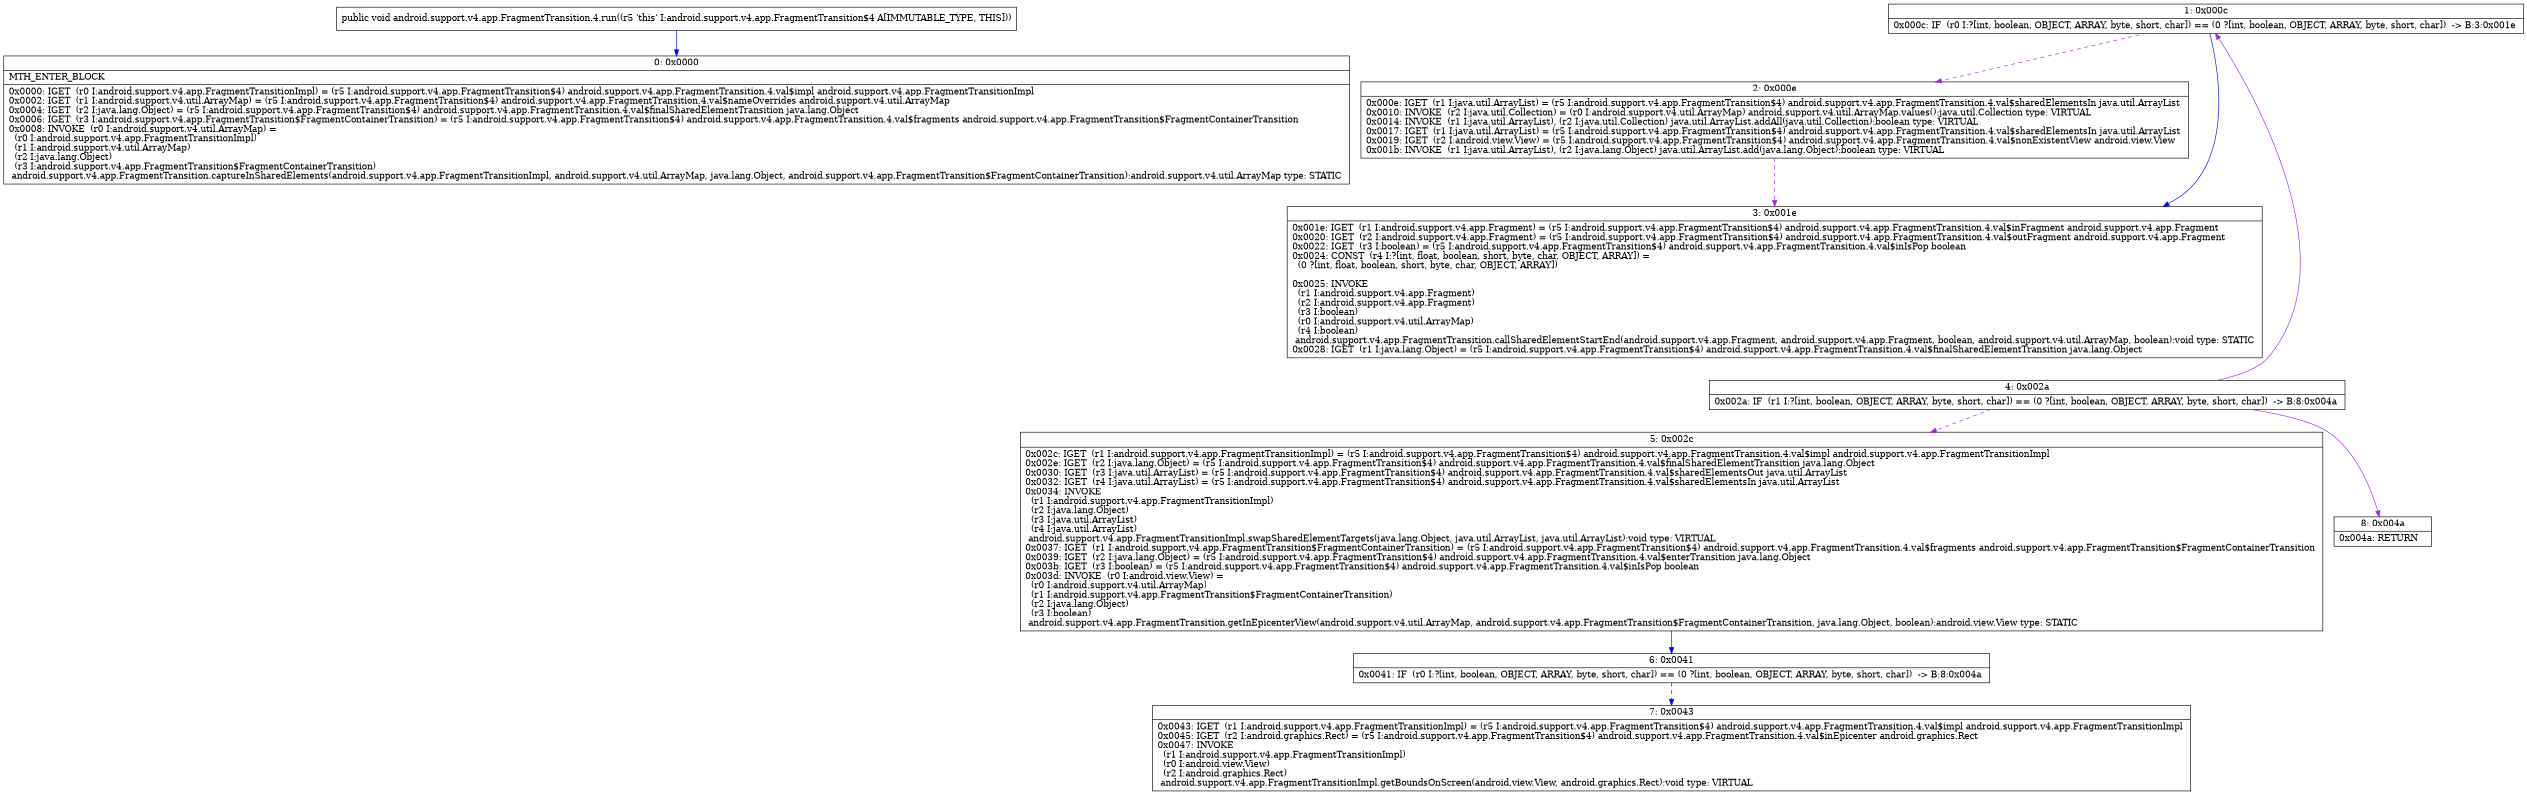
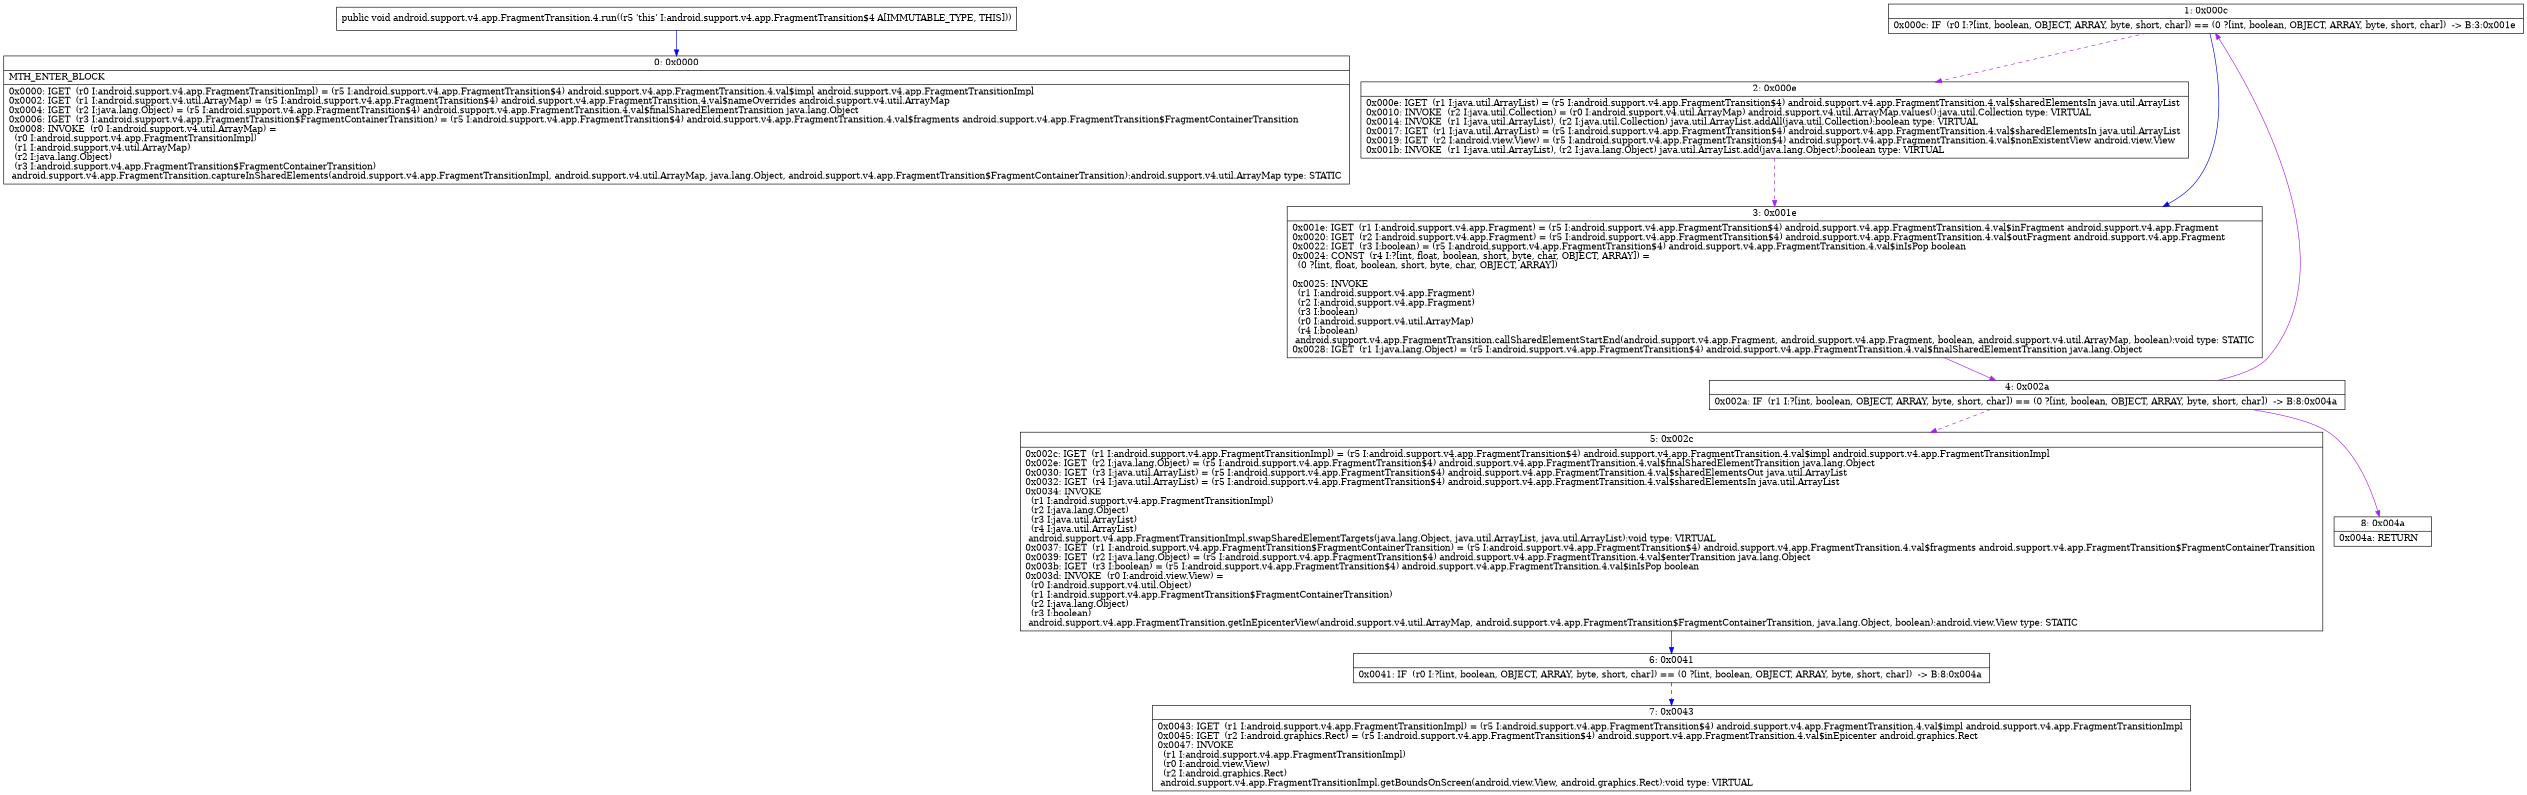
edge "3: 0x001e" -> "4: 0x002a": added
node "5: 0x002c": text "(r0 I:android.support.v4.util.ArrayMap)" -> "(r0 I:android.support.v4.util.Object)"
